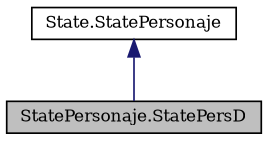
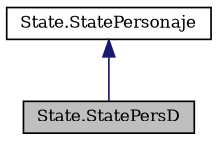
node "StatePersonaje.StatePersD": label "StatePersonaje.StatePersD" -> "State.StatePersD"
